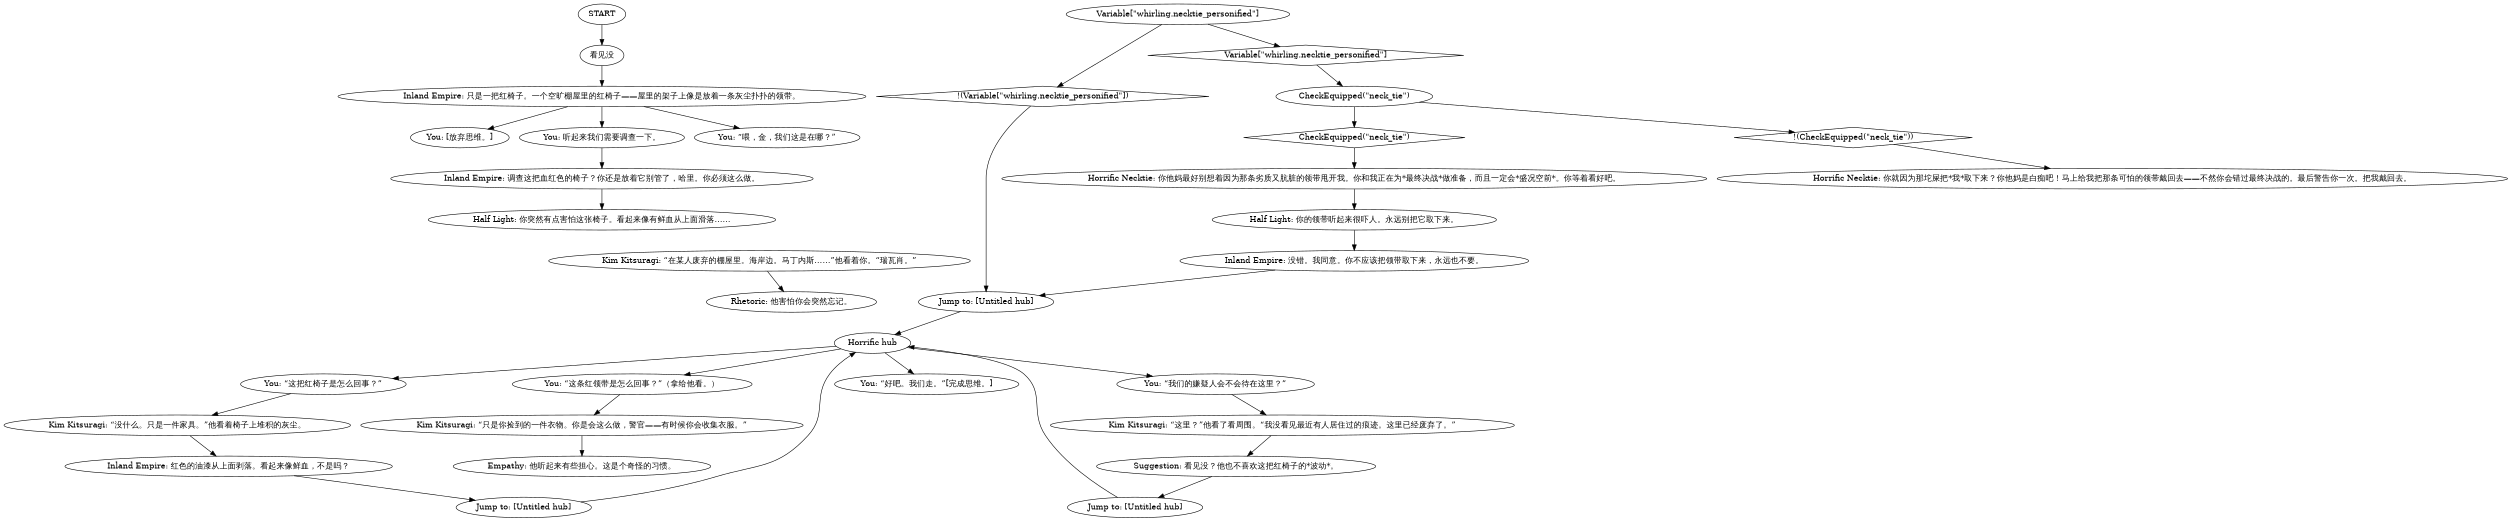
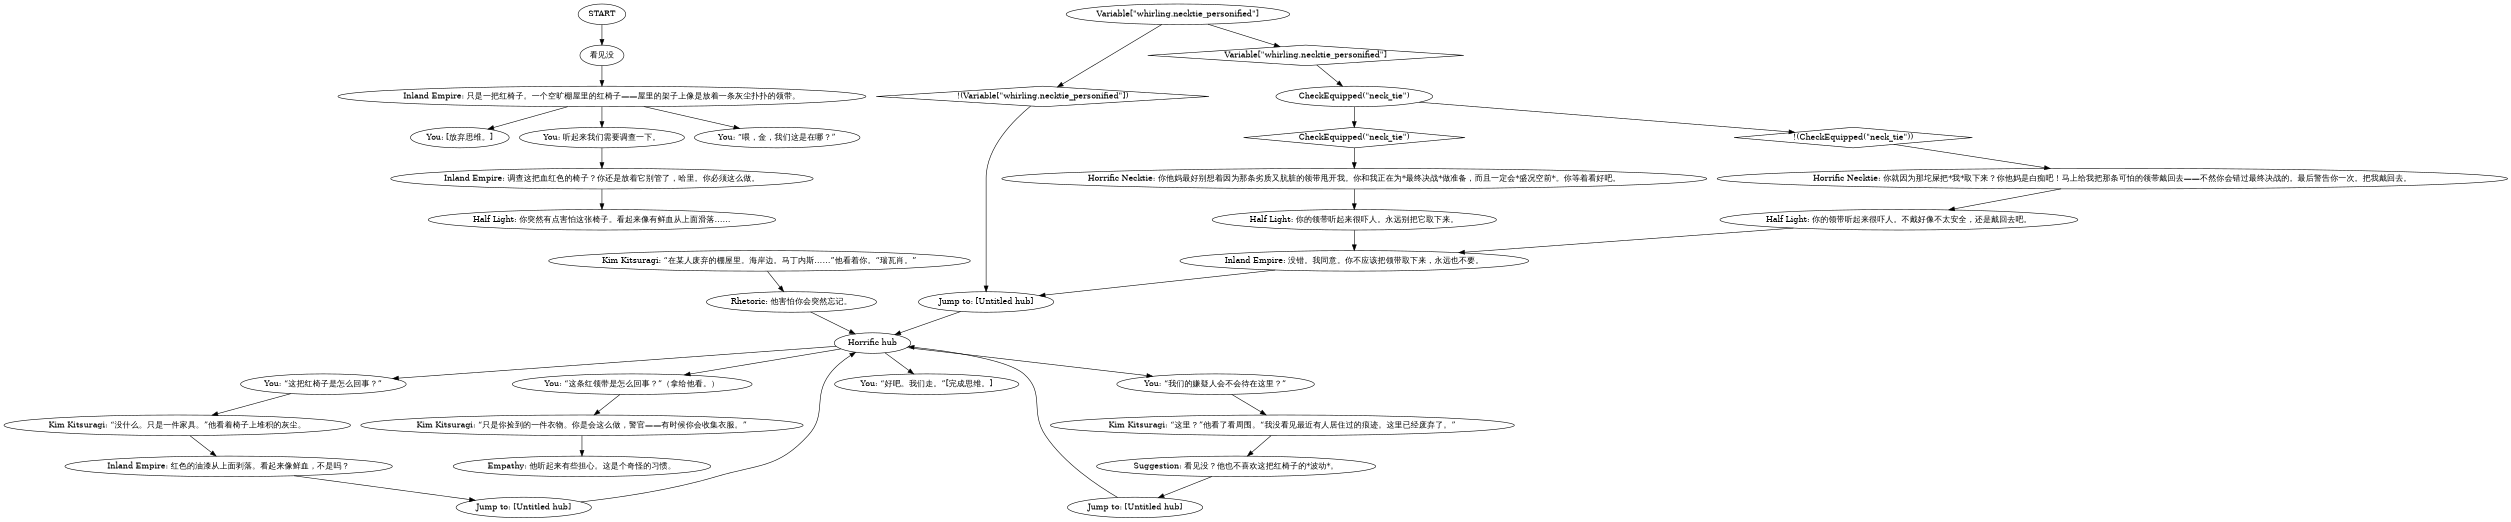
node "Half Light: 你的领带听起来很吓人。不戴好像不太安全，还是戴回去吧。": added
edge "Rhetoric: 他害怕你会突然忘记。" -> "Horrific hub": added
